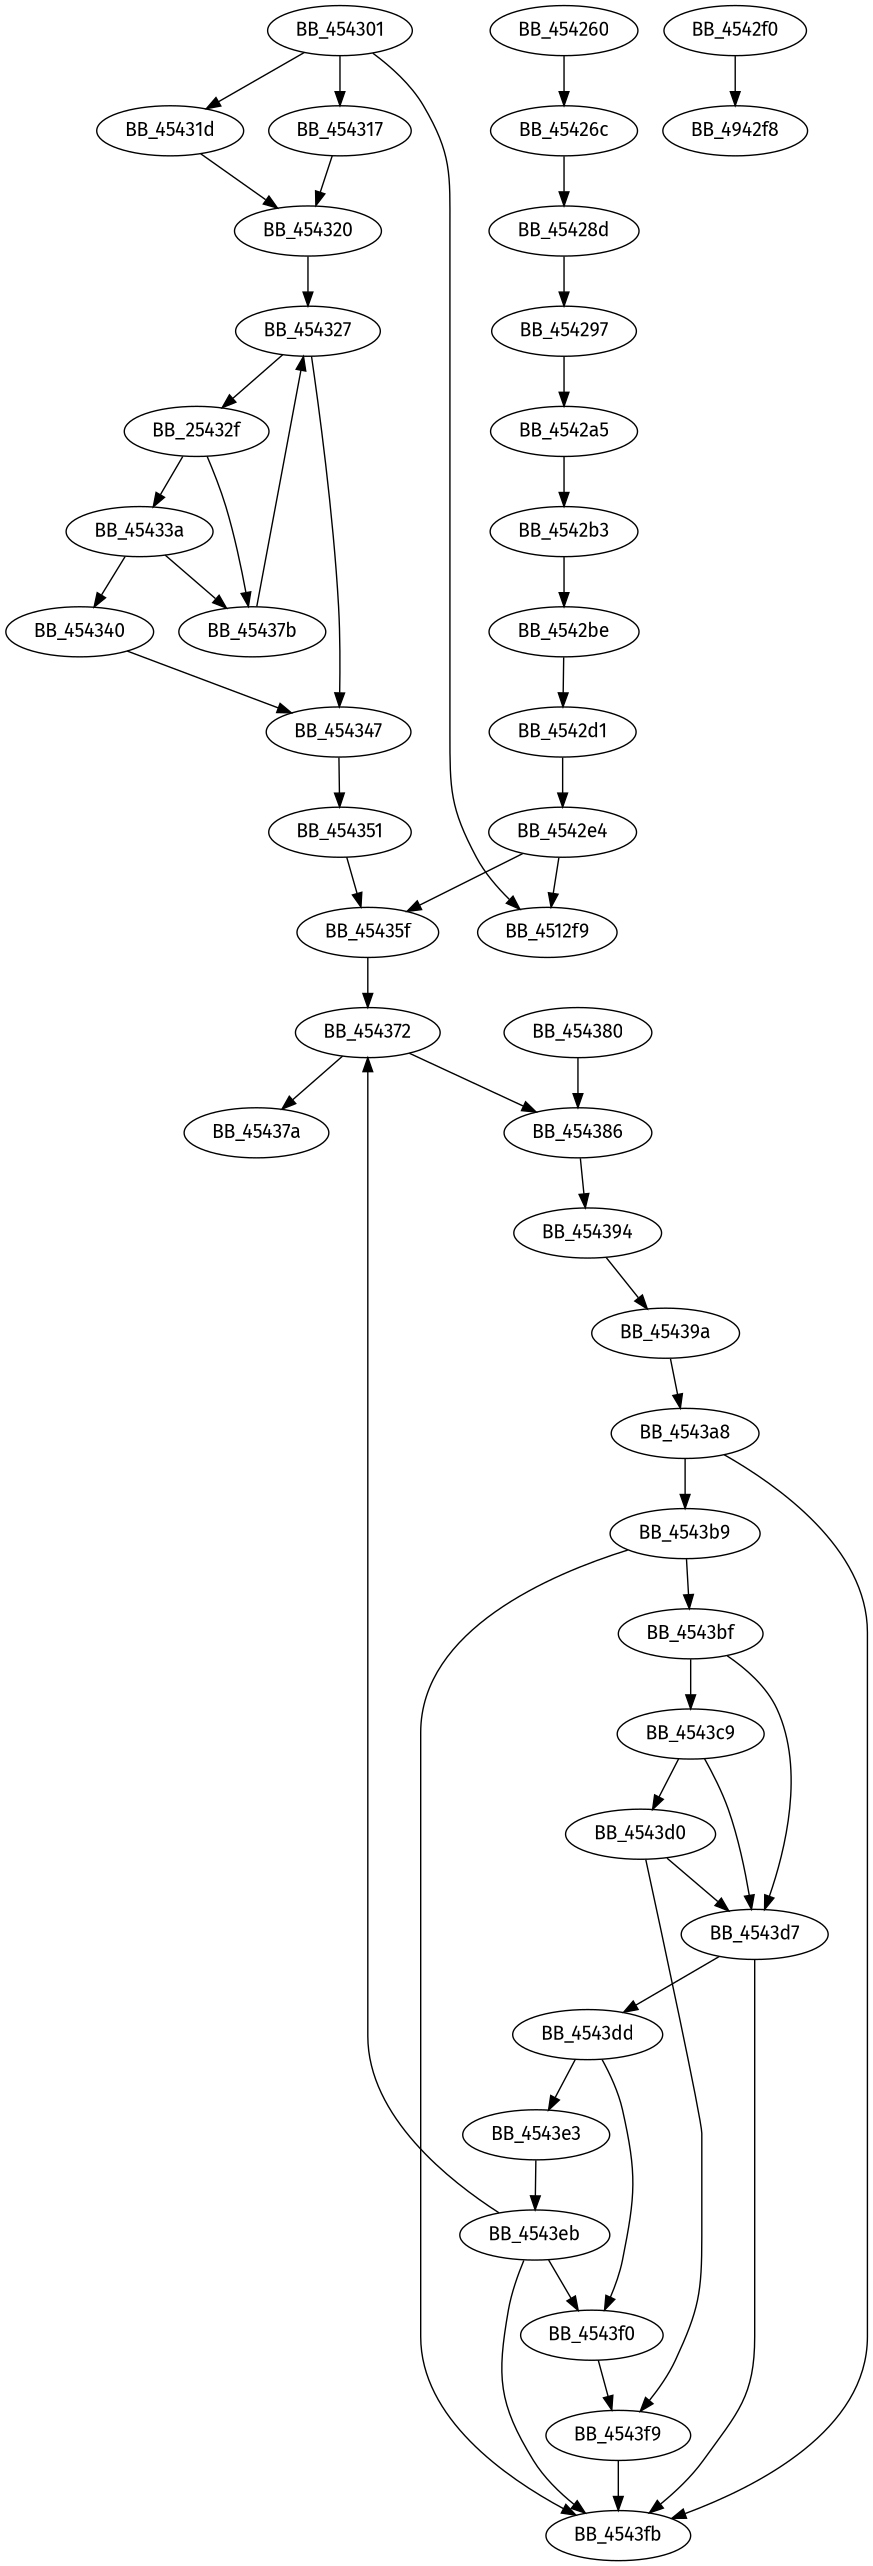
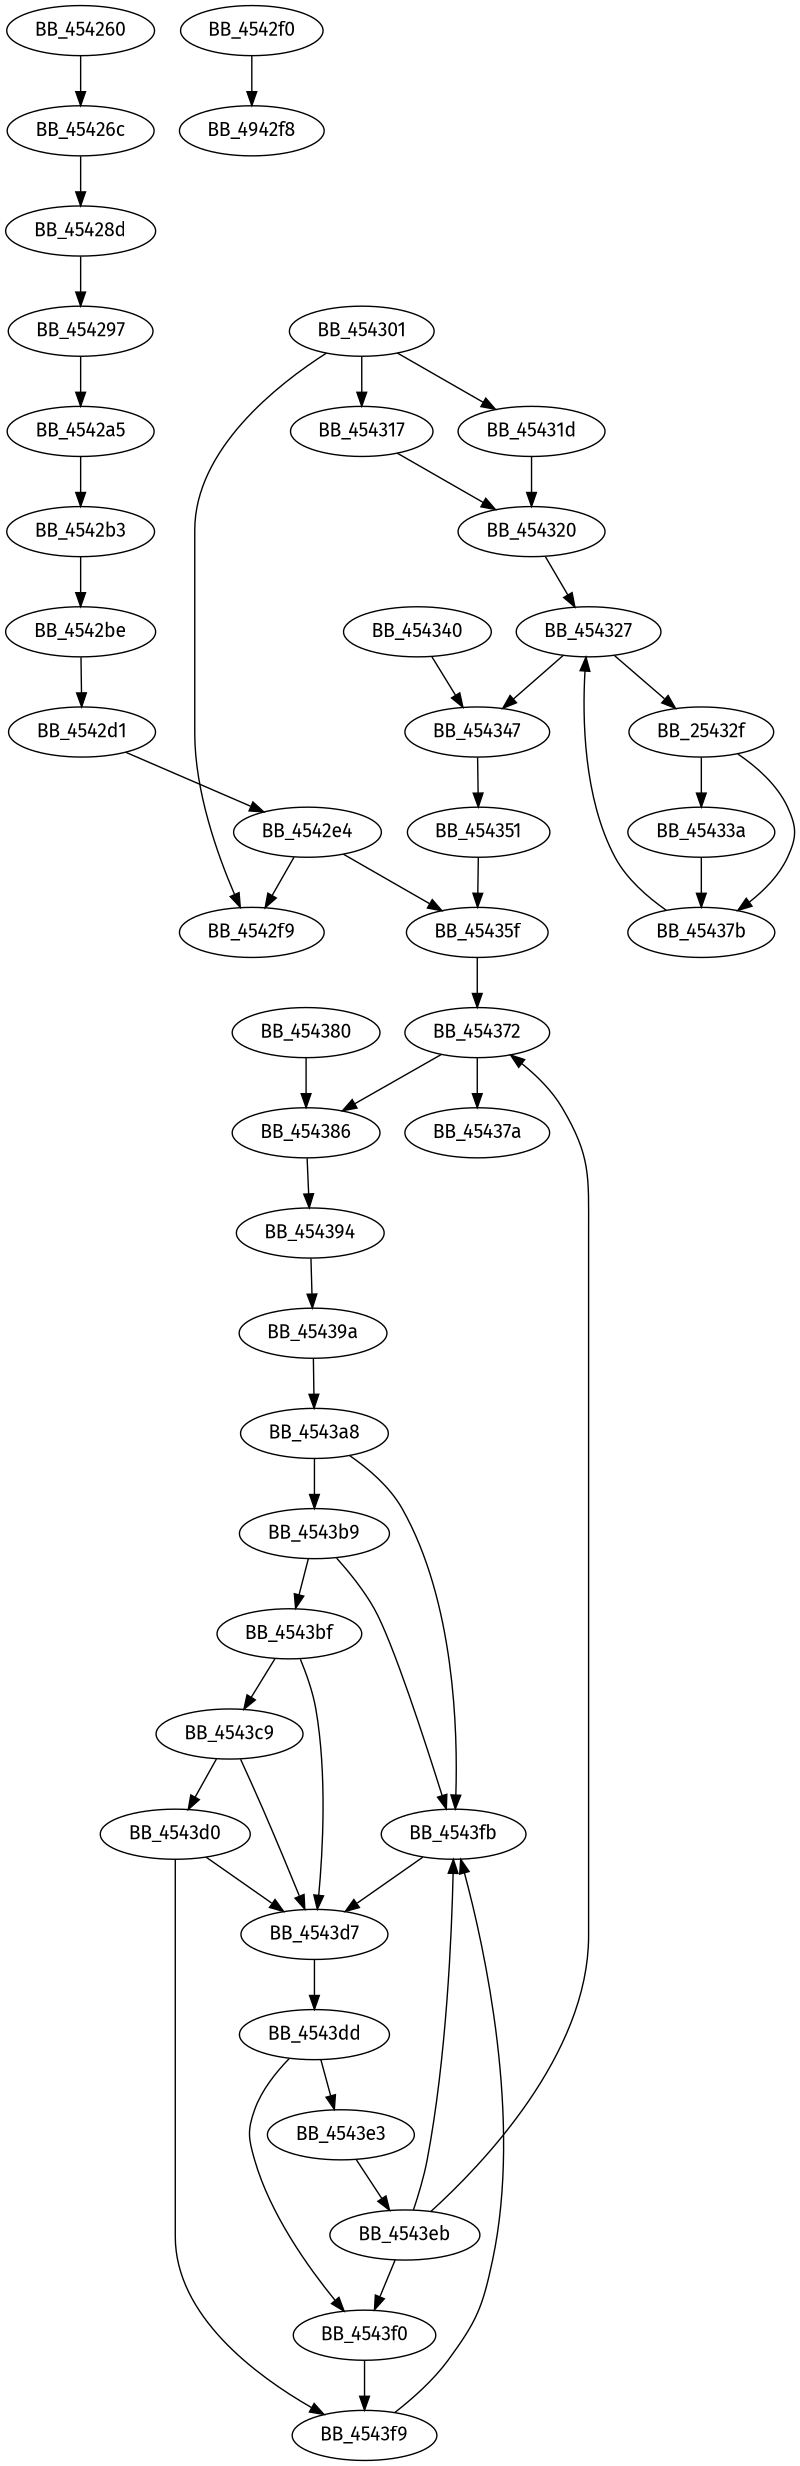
edge "BB_45433a" -> "BB_454340": removed
node "BB_4512f9": label "BB_4512f9" -> "BB_4542f9"
edge "BB_4543d7" -> "BB_4543fb": reversed
